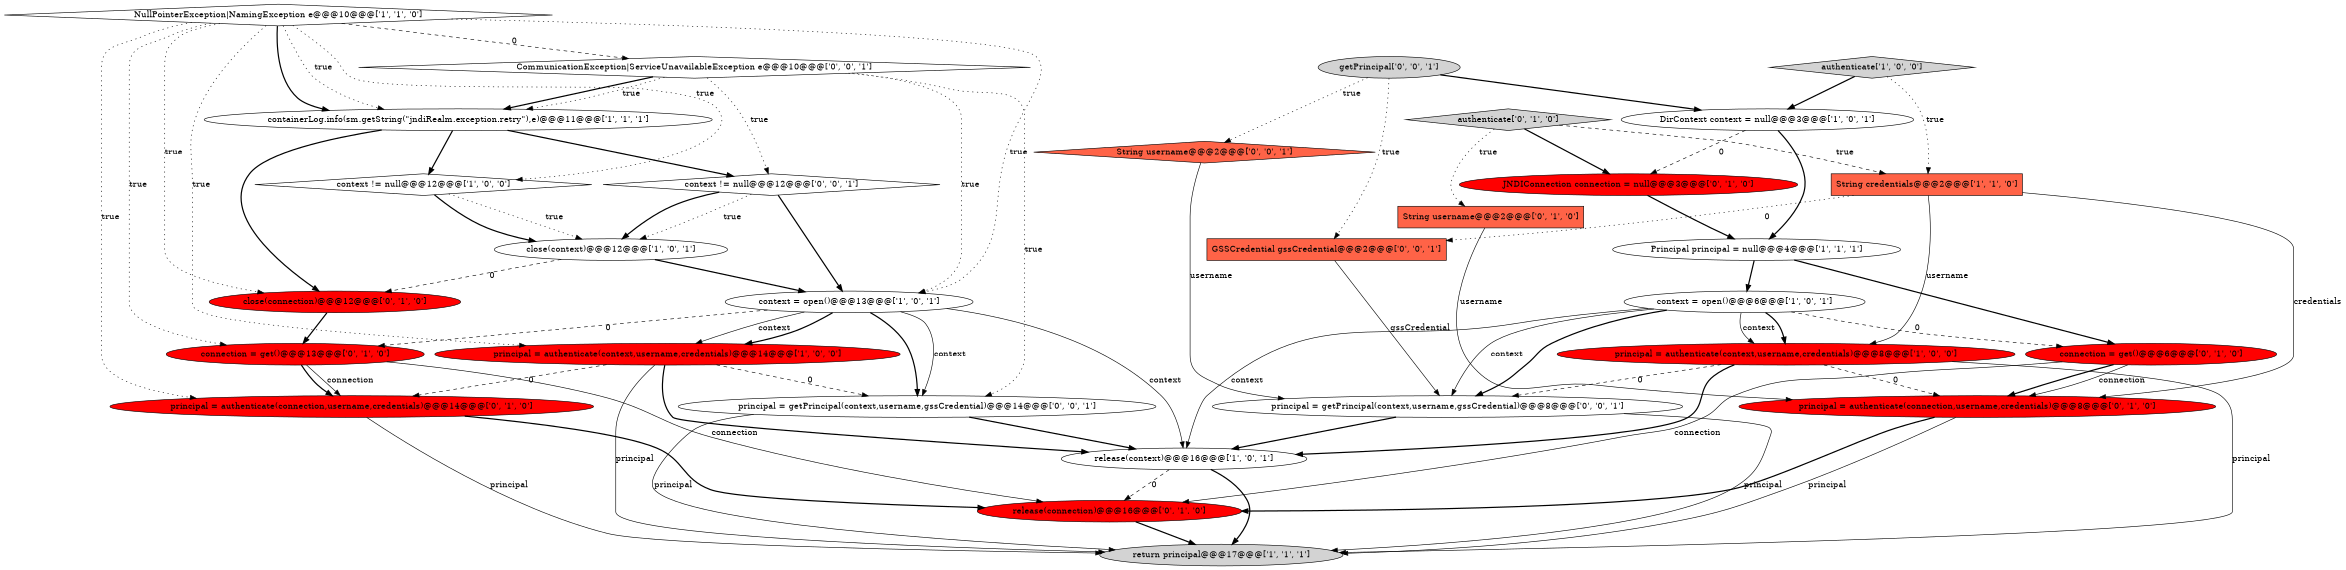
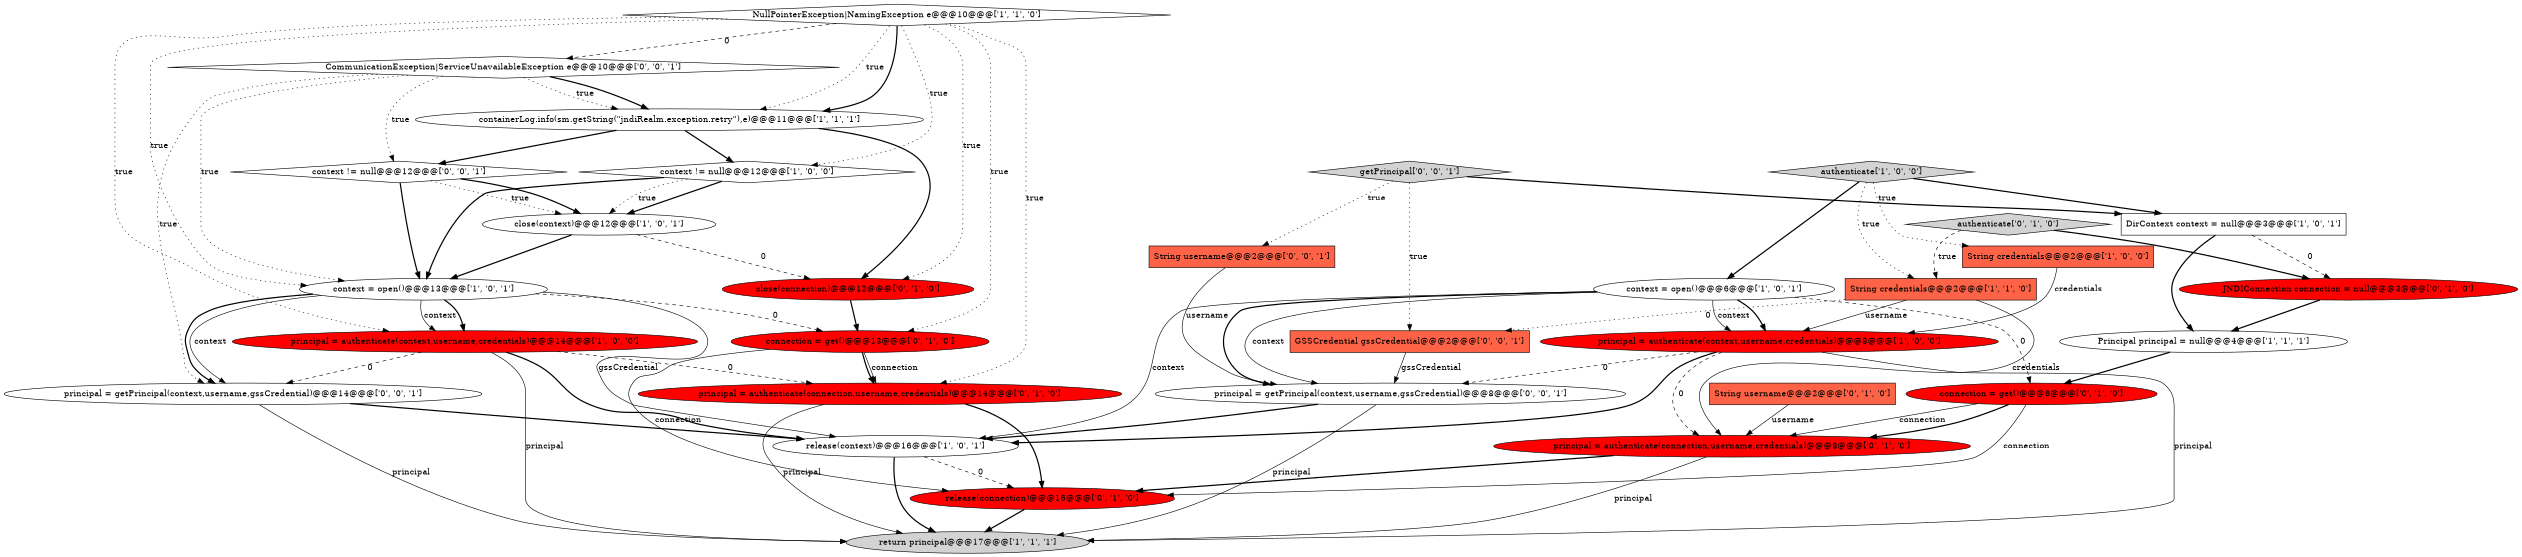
node "getPrincipal['0', '0', '1']": shape ellipse -> diamond
node "DirContext context = null@@@3@@@['1', '0', '1']": shape ellipse -> box
node "String username@@@2@@@['0', '0', '1']": shape diamond -> box
edge "authenticate['0', '1', '0']" -> "String username@@@2@@@['0', '1', '0']": removed, label "true"
edge "context != null@@@12@@@['1', '0', '0']" -> "context = open()@@@13@@@['1', '0', '1']": added
node "String credentials@@@2@@@['1', '0', '0']": added
edge "Principal principal = null@@@4@@@['1', '1', '1']" -> "context = open()@@@6@@@['1', '0', '1']": now "authenticate['1', '0', '0']" -> "context = open()@@@6@@@['1', '0', '1']"
edge "context = open()@@@13@@@['1', '0', '1']" -> "release(context)@@@16@@@['1', '0', '1']": label "context" -> "gssCredential"
